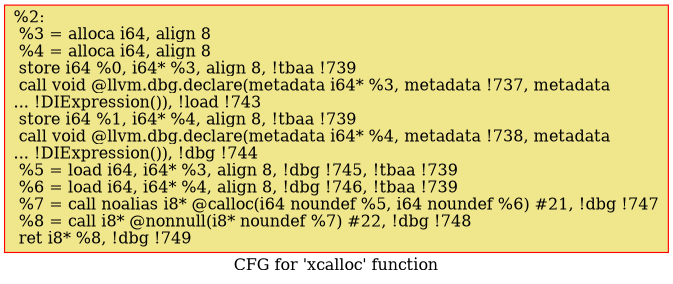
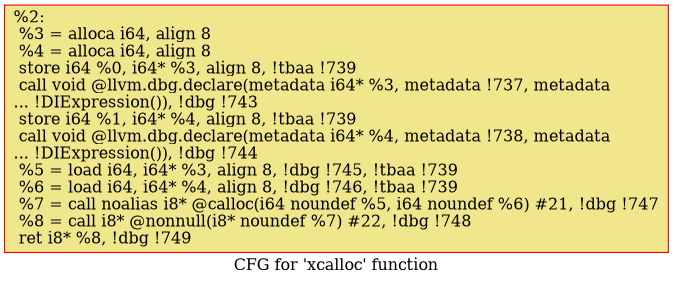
node "%2:": text "... !DIExpression()), !load !743" -> "... !DIExpression()), !dbg !743"
